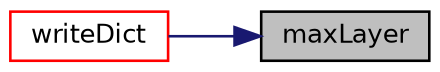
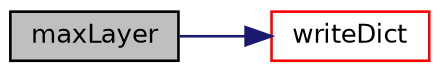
edge "writeDict" -> "maxLayer": reversed
